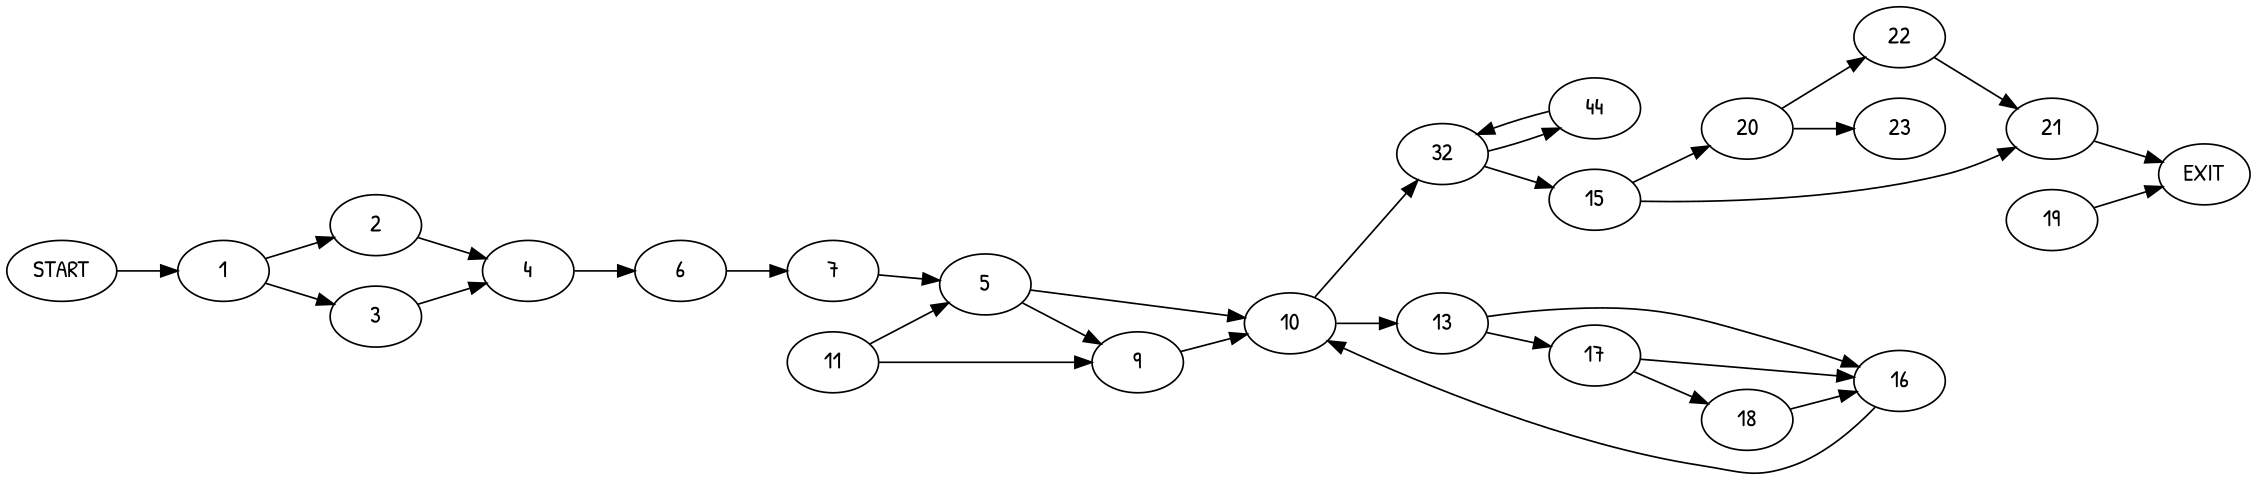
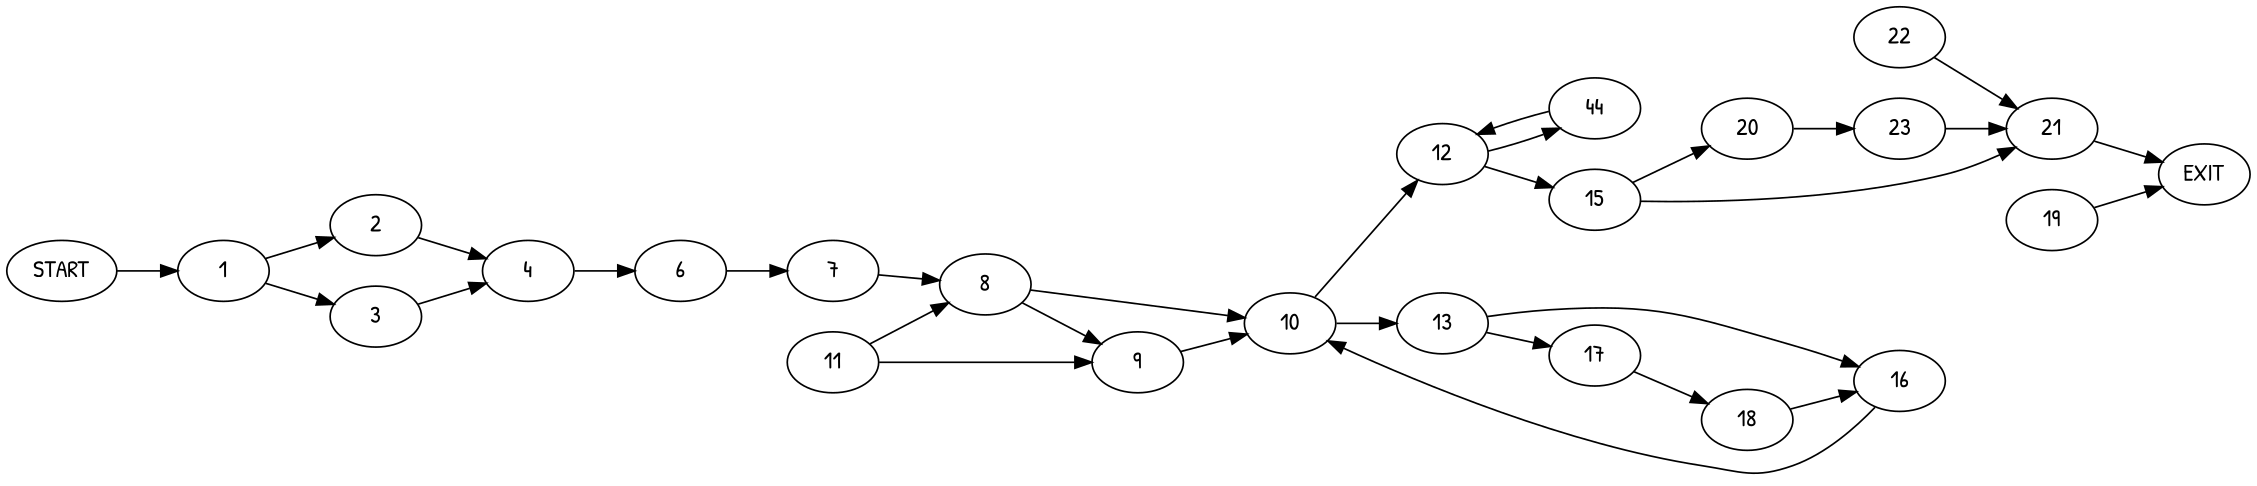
edge "20" -> "22": removed
edge "23" -> "21": added
node "32": label "32" -> "12"
node "5": label "5" -> "8"
edge "17" -> "16": removed
